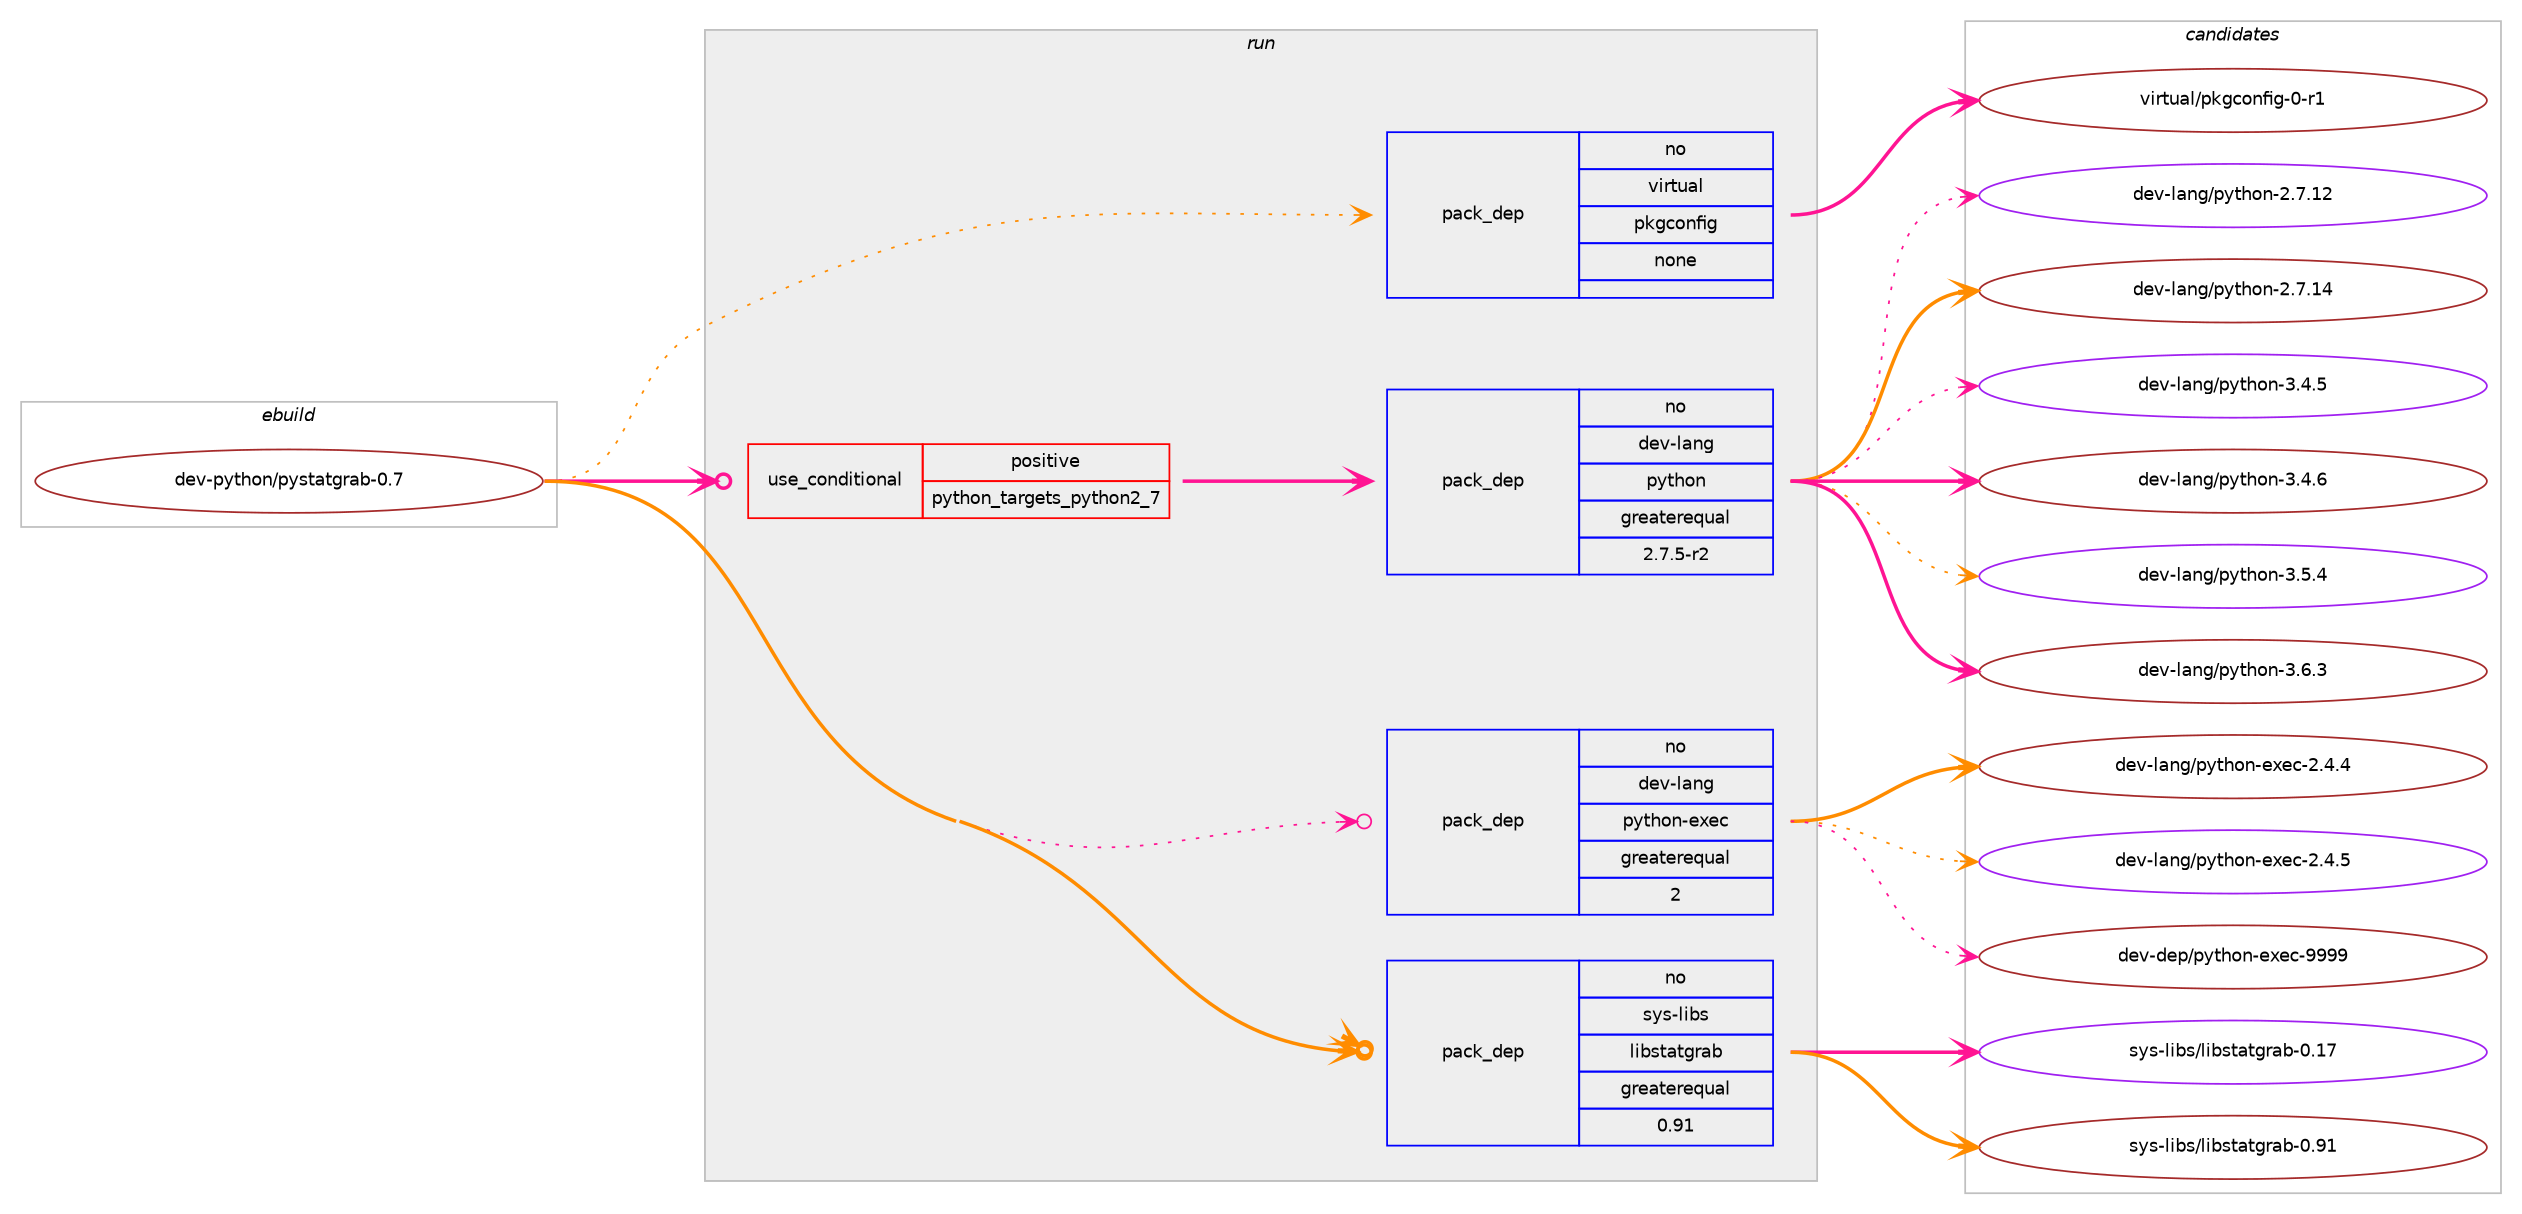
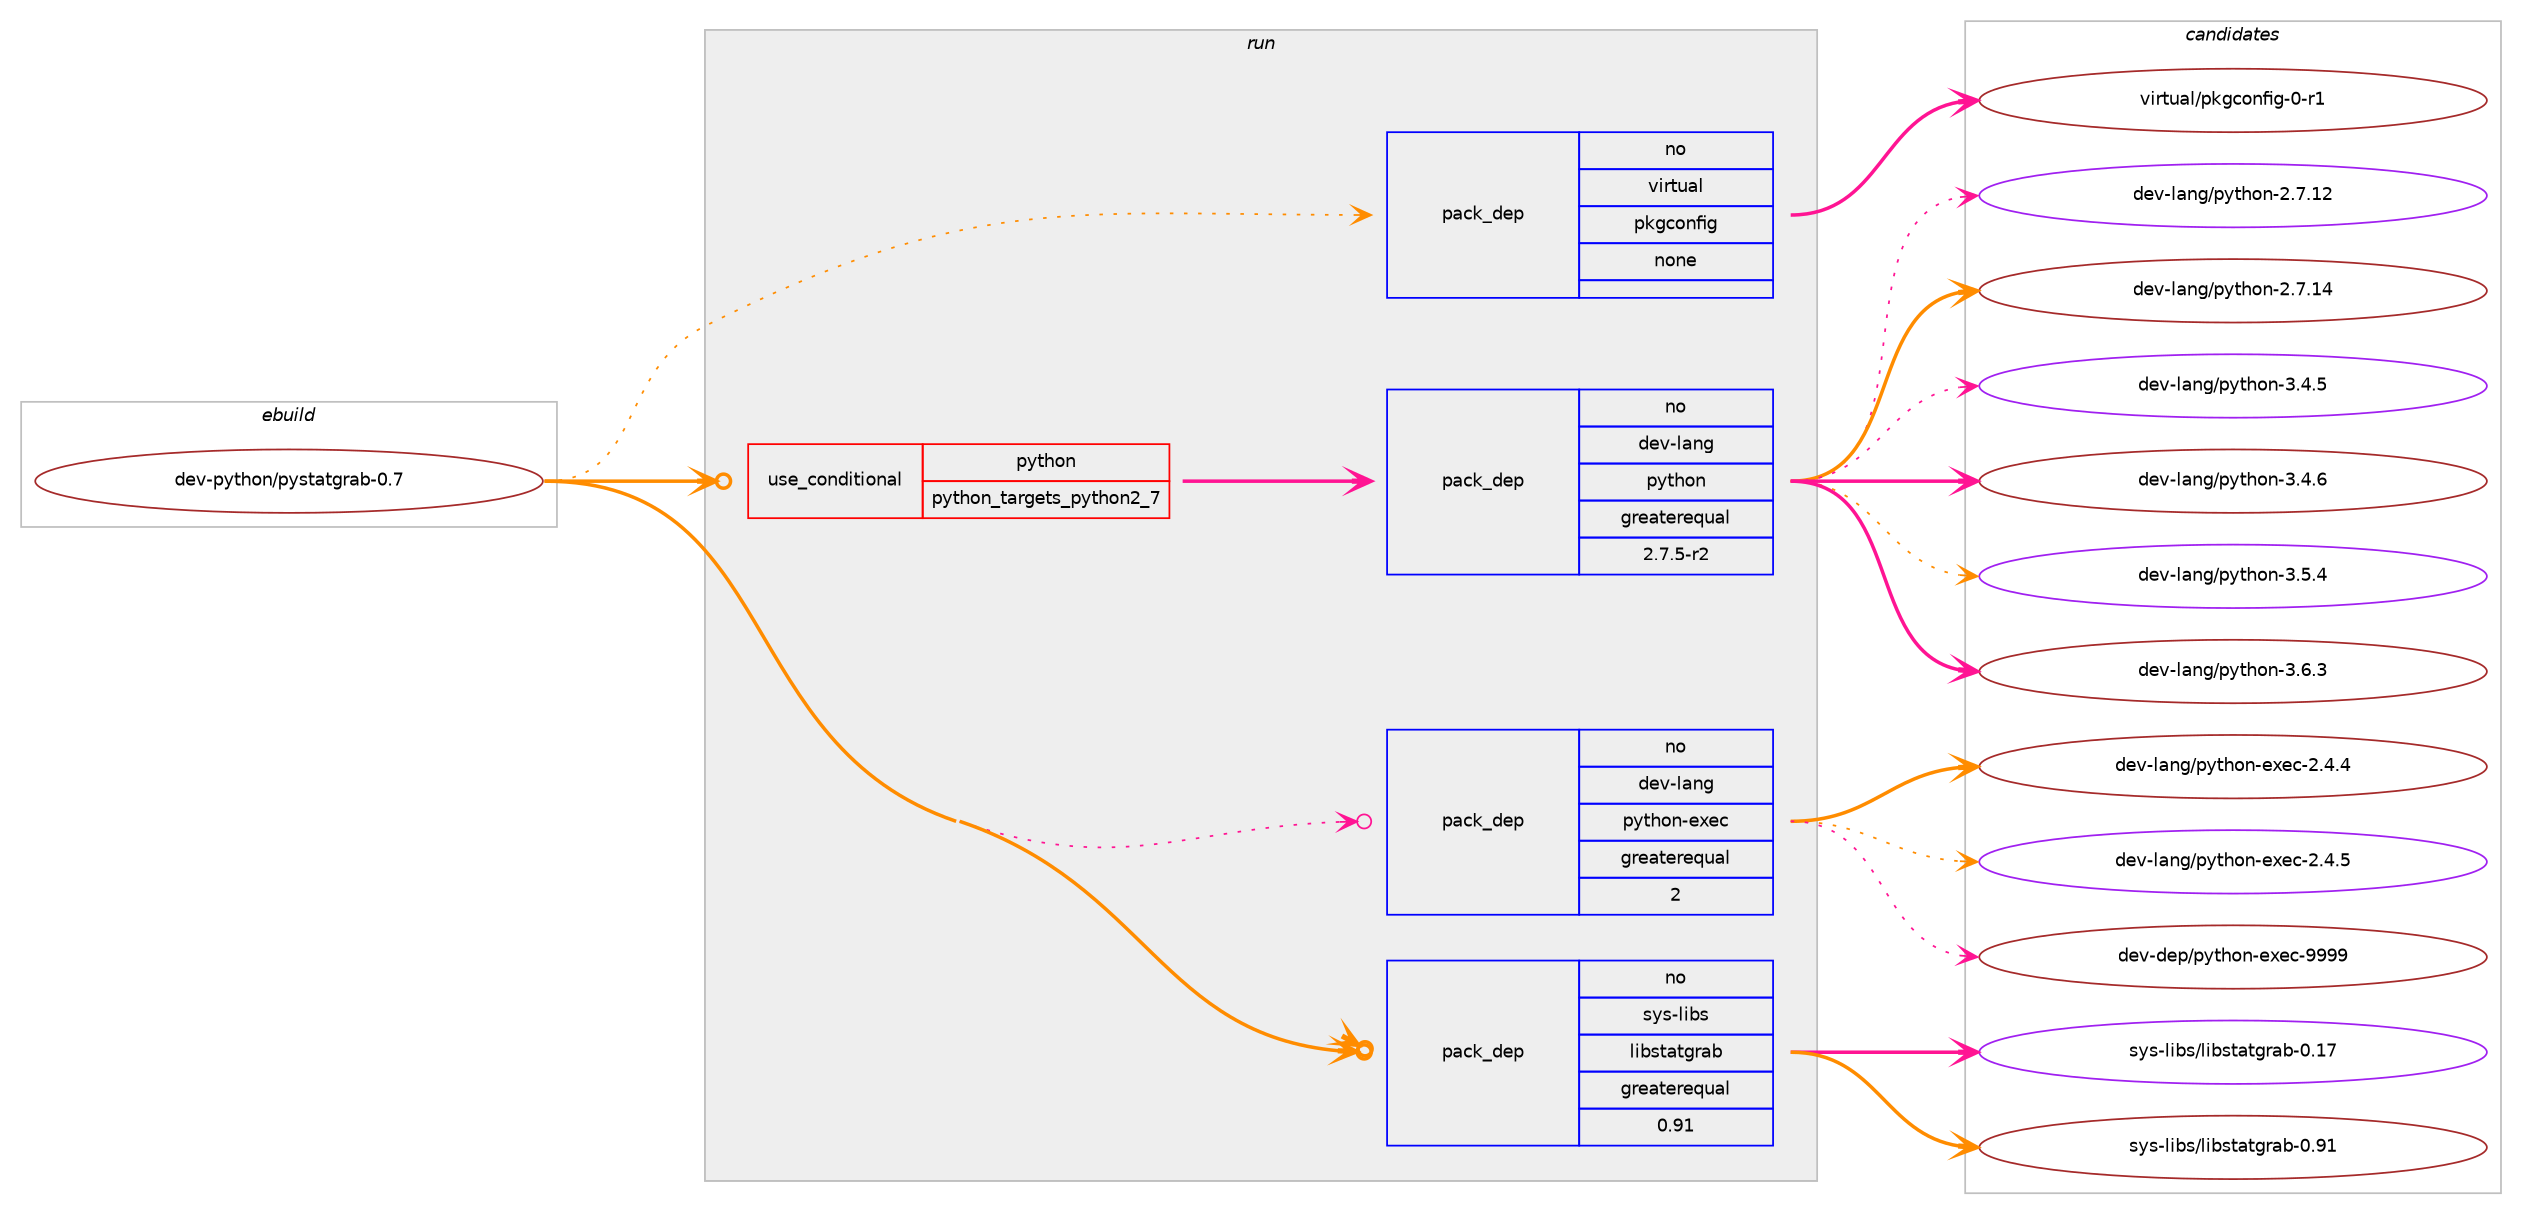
node "use_conditional": text "positive" -> "python"
edge "dev-python/pystatgrab-0.7" -> "use_conditional": color deeppink -> darkorange
